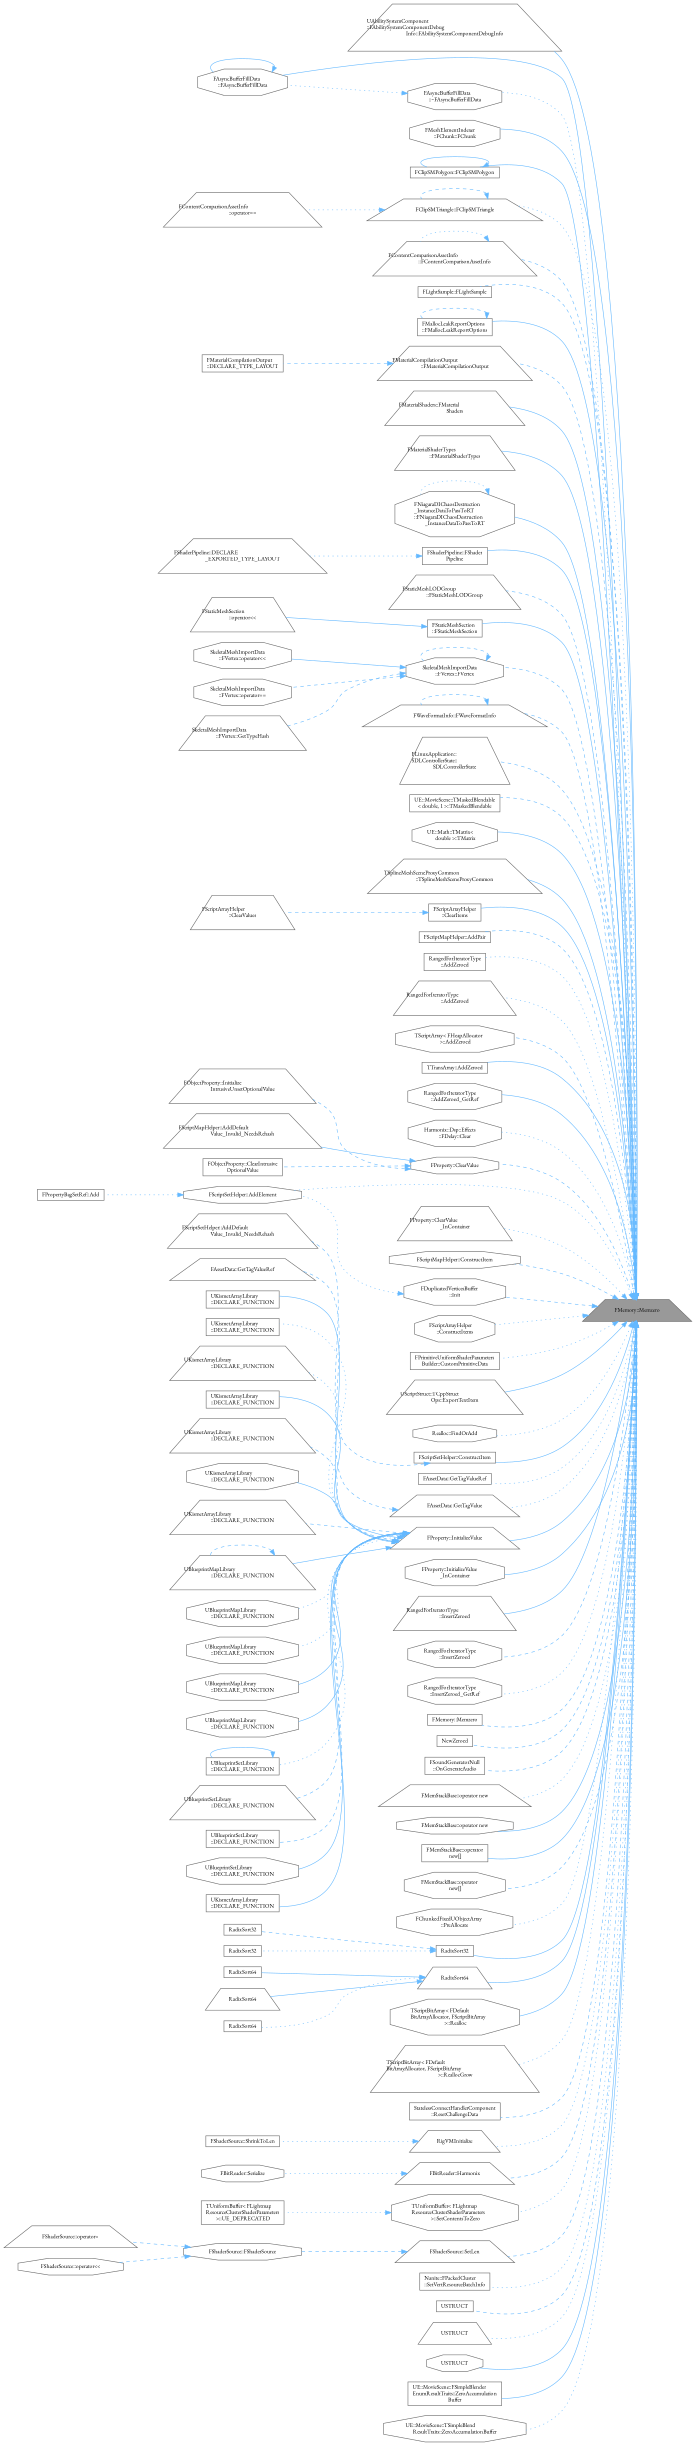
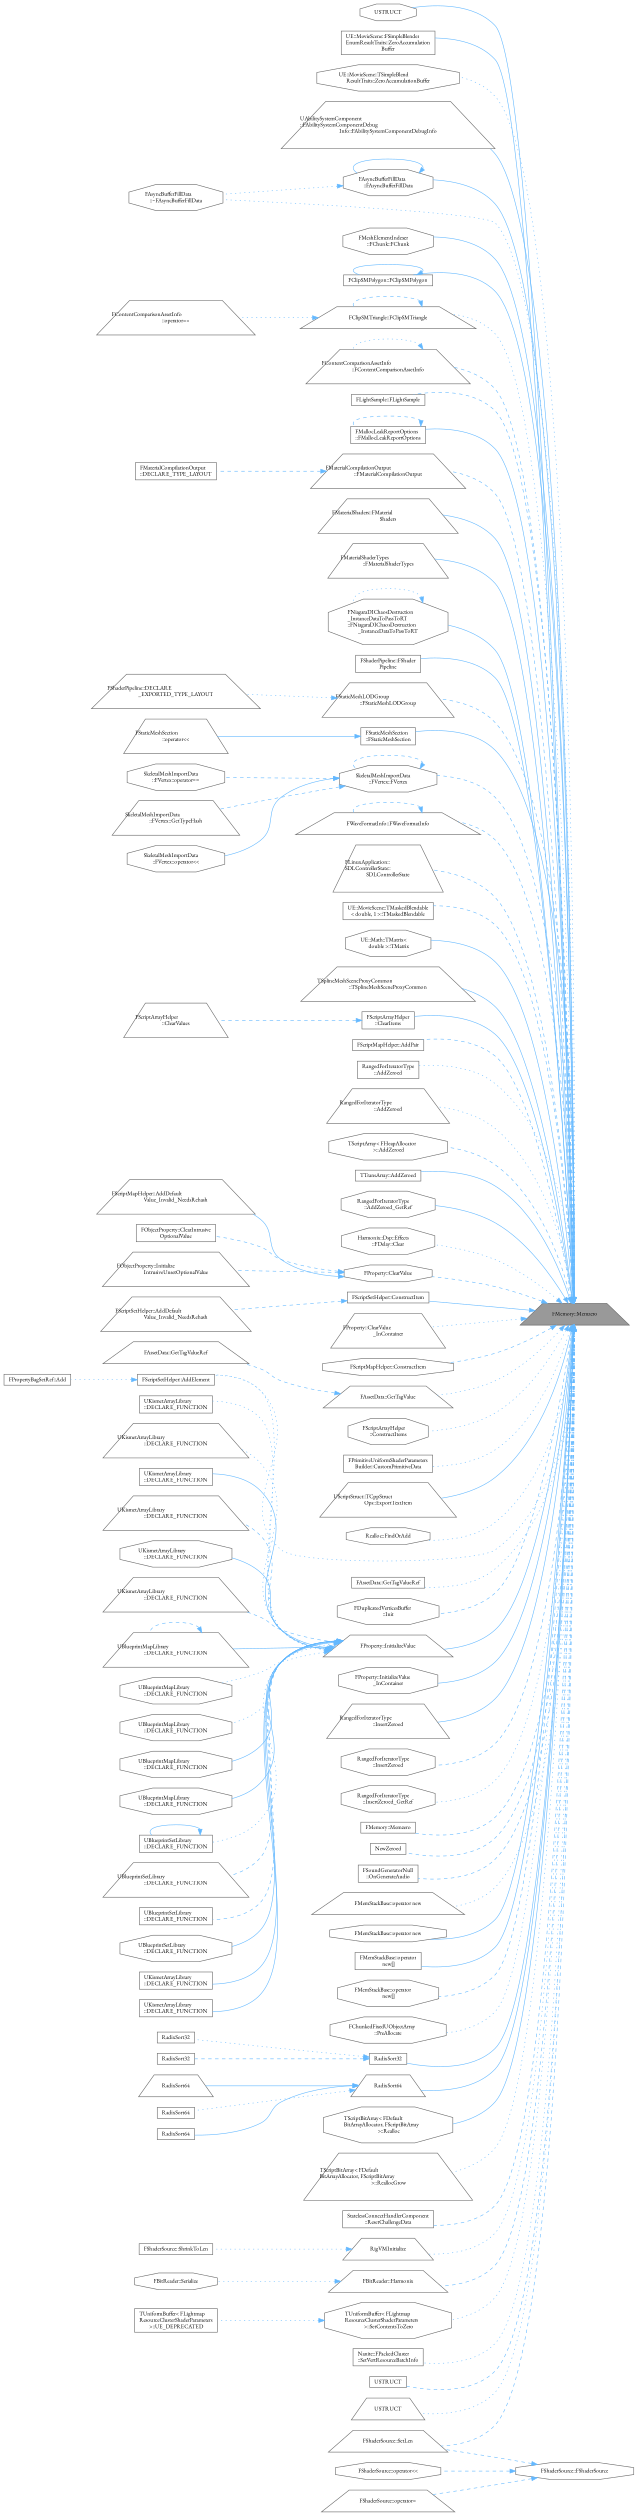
edge "FAsyncBufferFillData ::FAsyncBufferFillData" -> "FAsyncBufferFillData ::~FAsyncBufferFillData": reversed
edge "FShaderPipeline::DECLARE _EXPORTED_TYPE_LAYOUT" -> "FShaderPipeline::FShader Pipeline": now "FShaderPipeline::DECLARE _EXPORTED_TYPE_LAYOUT" -> "FStaticMeshLODGroup ::FStaticMeshLODGroup"
node "FScriptSetHelper::AddElement": shape octagon -> box
edge "FScriptSetHelper::AddElement" -> "FDuplicatedVerticesBuffer ::Init": now "FScriptSetHelper::AddElement" -> "FProperty::InitializeValue"
edge "FShaderSource::FShaderSource" -> "FShaderSource::SetLen": reversed
